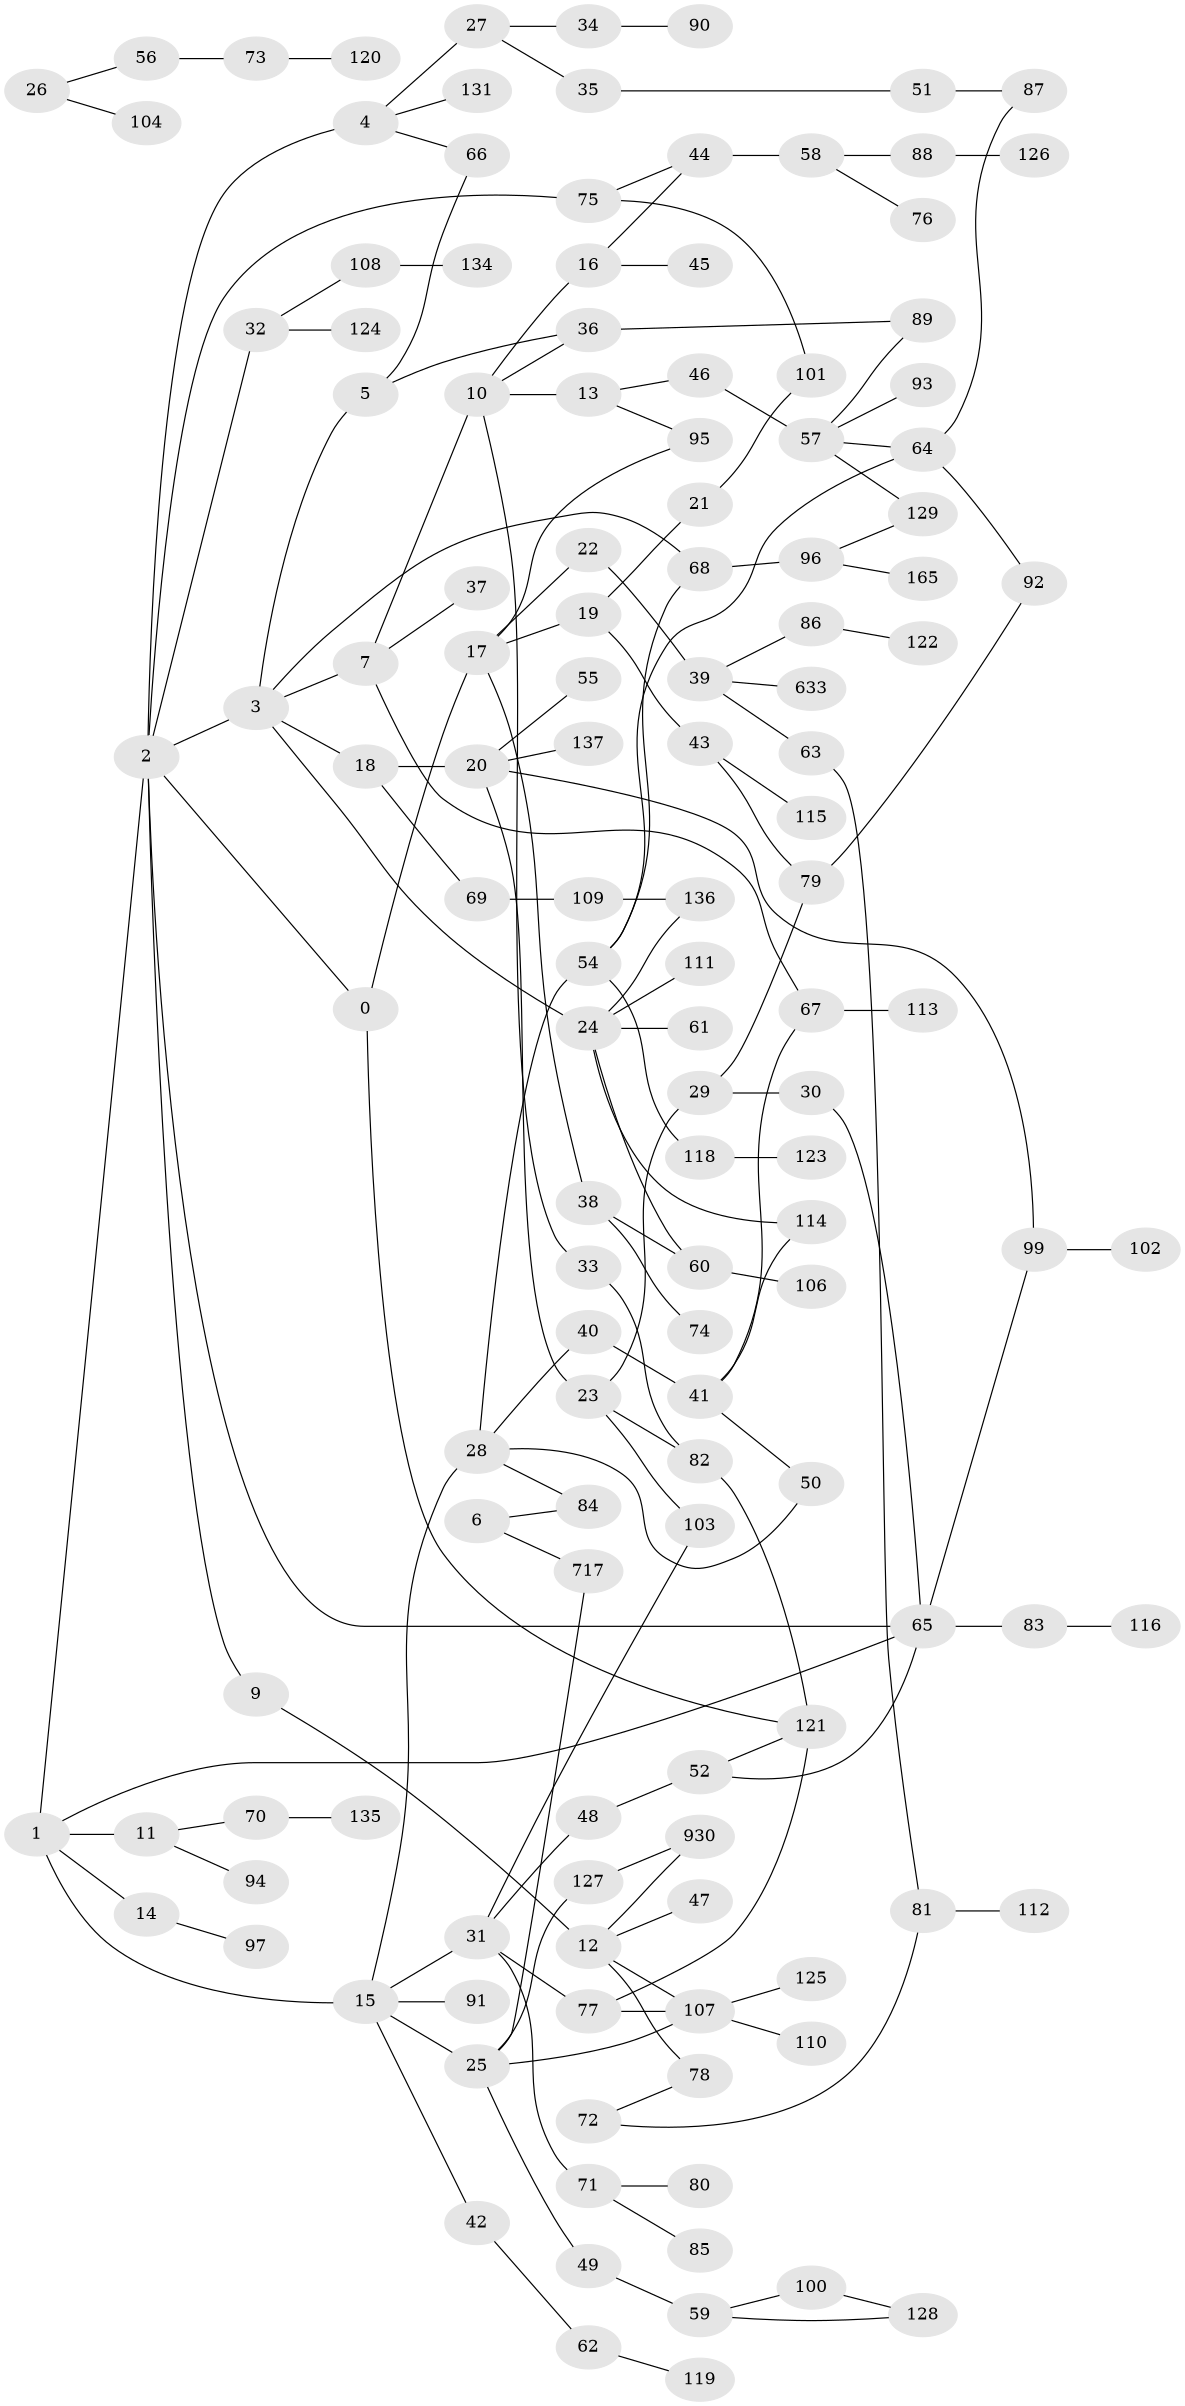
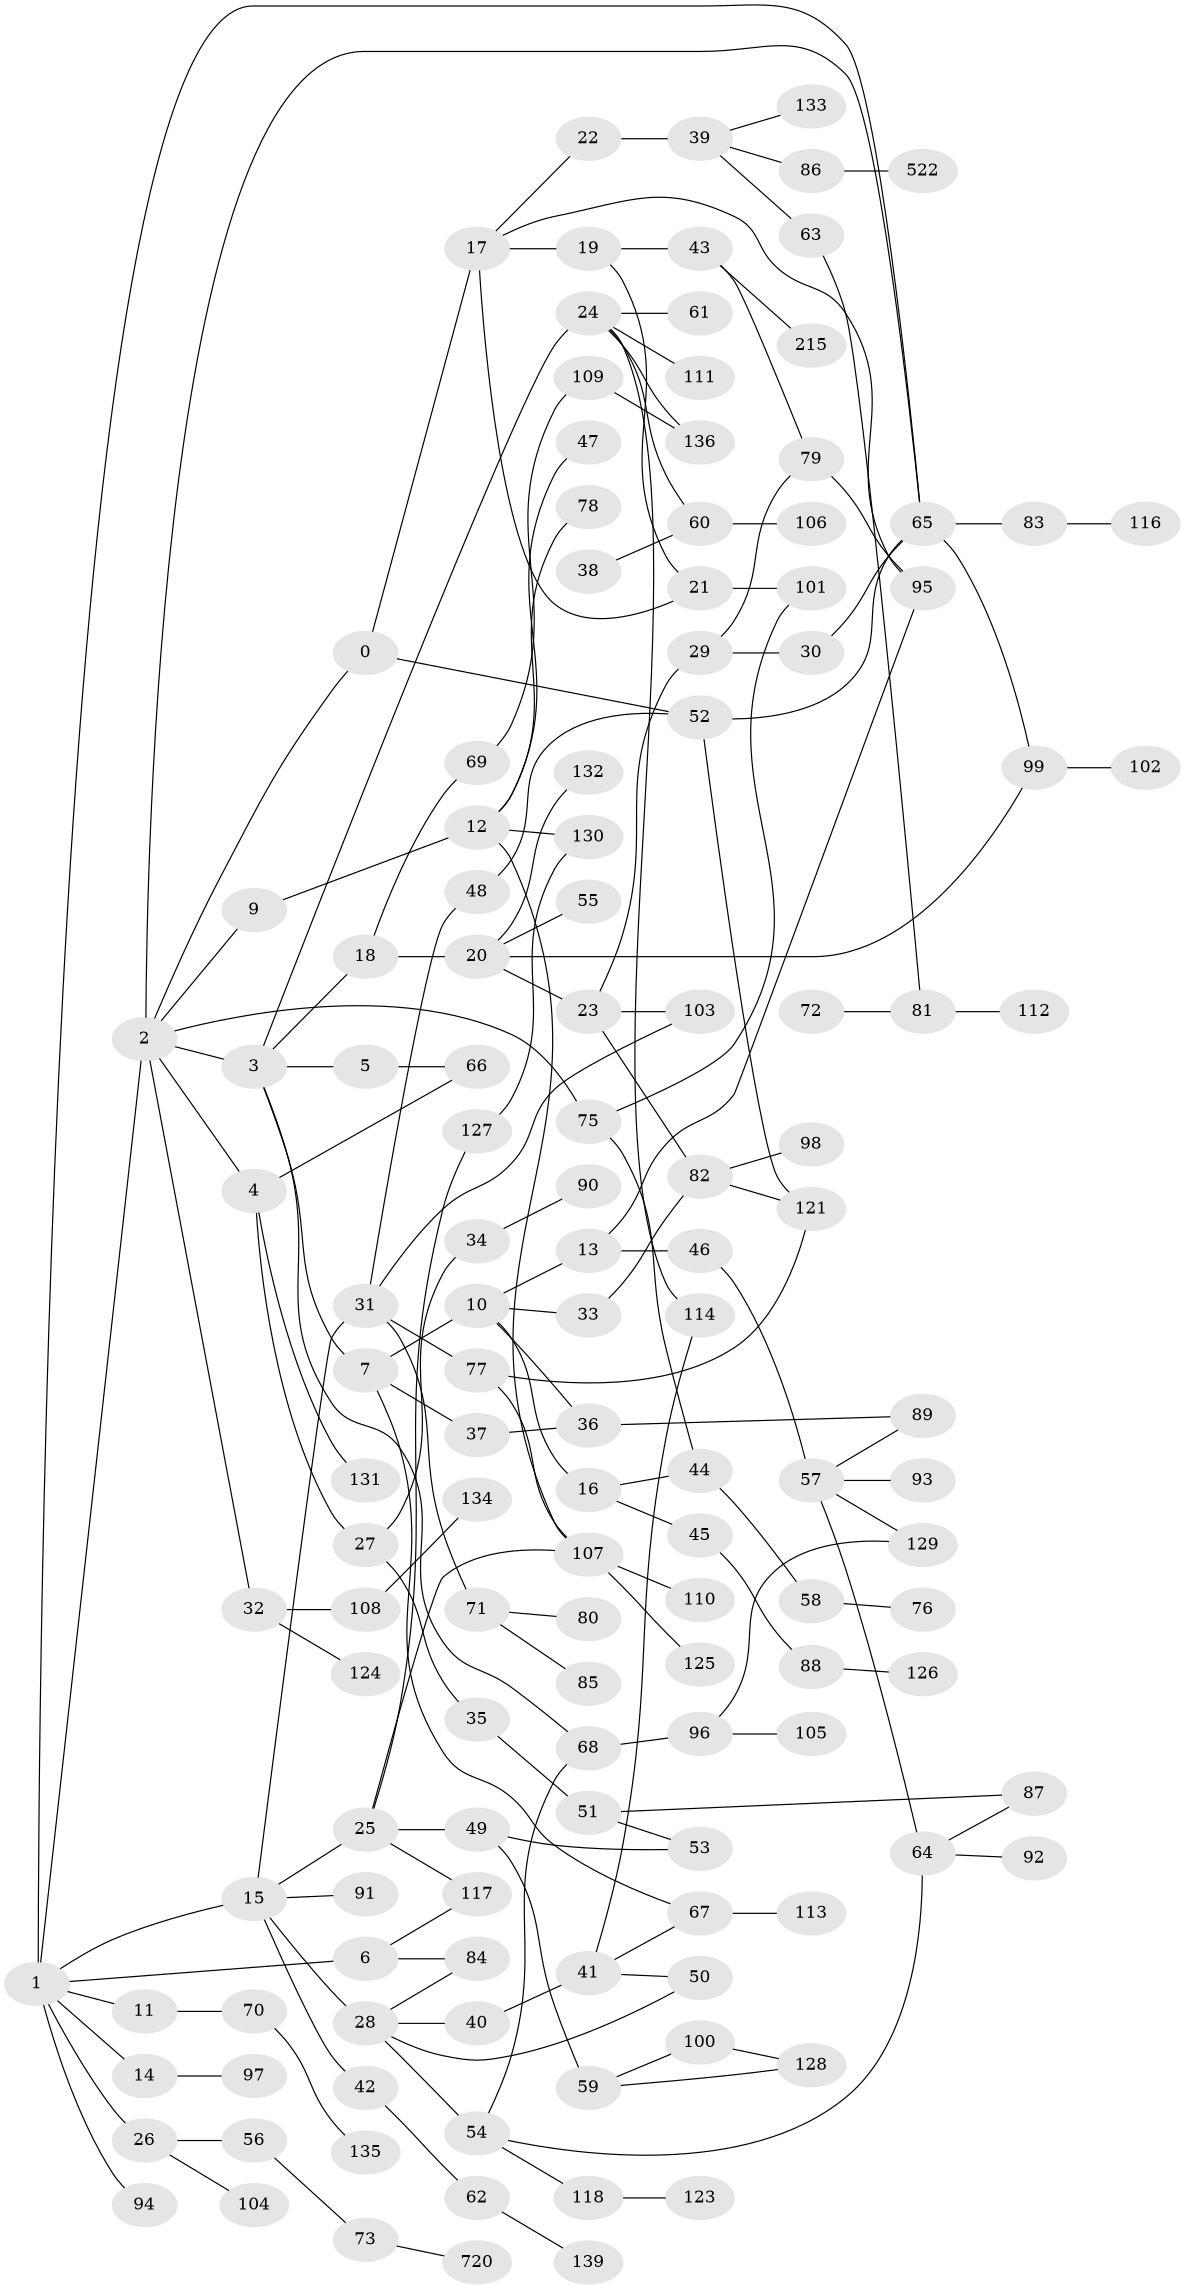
node "120": label "120" -> "720"
edge "58" -- "88": now "45" -- "88"
edge "36" -- "5": now "36" -- "37"
node "165": label "165" -> "105"
node "122": label "122" -> "522"
node "633": label "633" -> "133"
edge "92" -- "79": now "95" -- "79"
node "137": label "137" -> "132"
node "115": label "115" -> "215"
edge "17" -- "38": now "17" -- "21"
node "98": added
node "74": removed
edge "0" -- "121": now "0" -- "52"
node "717": label "717" -> "117"
node "930": label "930" -> "130"
node "53": added
edge "11" -- "94": now "1" -- "94"
edge "6" -- "1": added
edge "1" -- "26": added
edge "78" -- "72": removed
node "119": label "119" -> "139"
